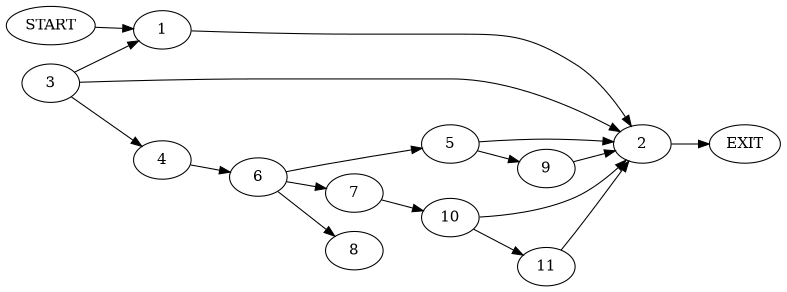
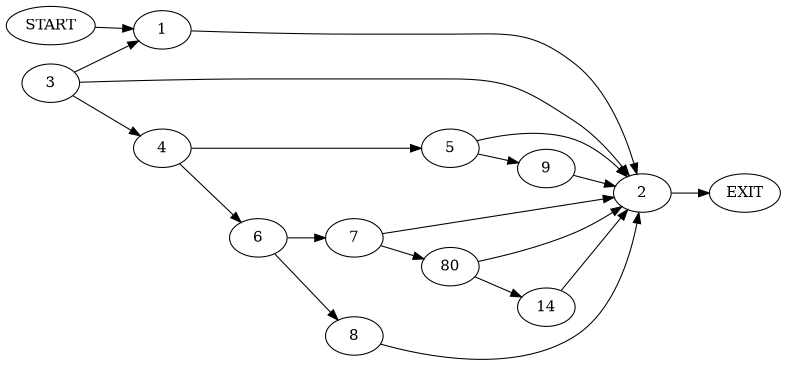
edge "6" -> "5": now "4" -> "5"
edge "7" -> "2": added
node "10": label "10" -> "80"
node "11": label "11" -> "14"
edge "8" -> "2": added
